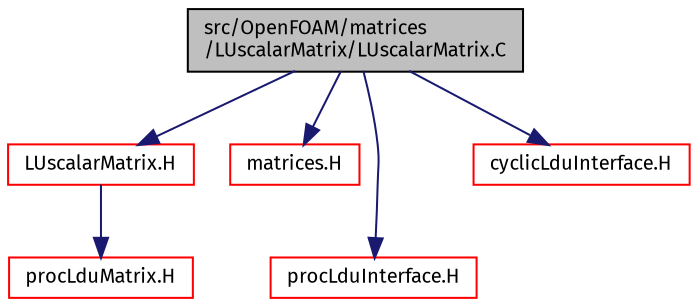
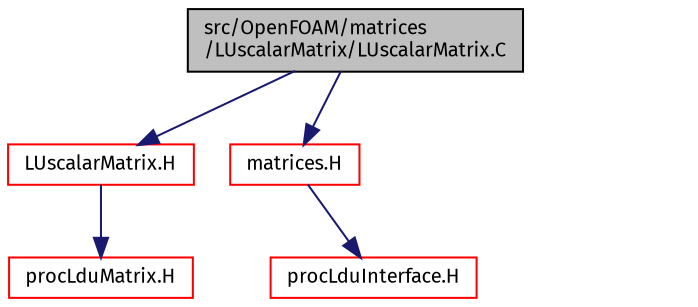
edge "src/OpenFOAM/matrices /LUscalarMatrix/LUscalarMatrix.C" -> "procLduInterface.H": now "matrices.H" -> "procLduInterface.H"
node "cyclicLduInterface.H": removed
